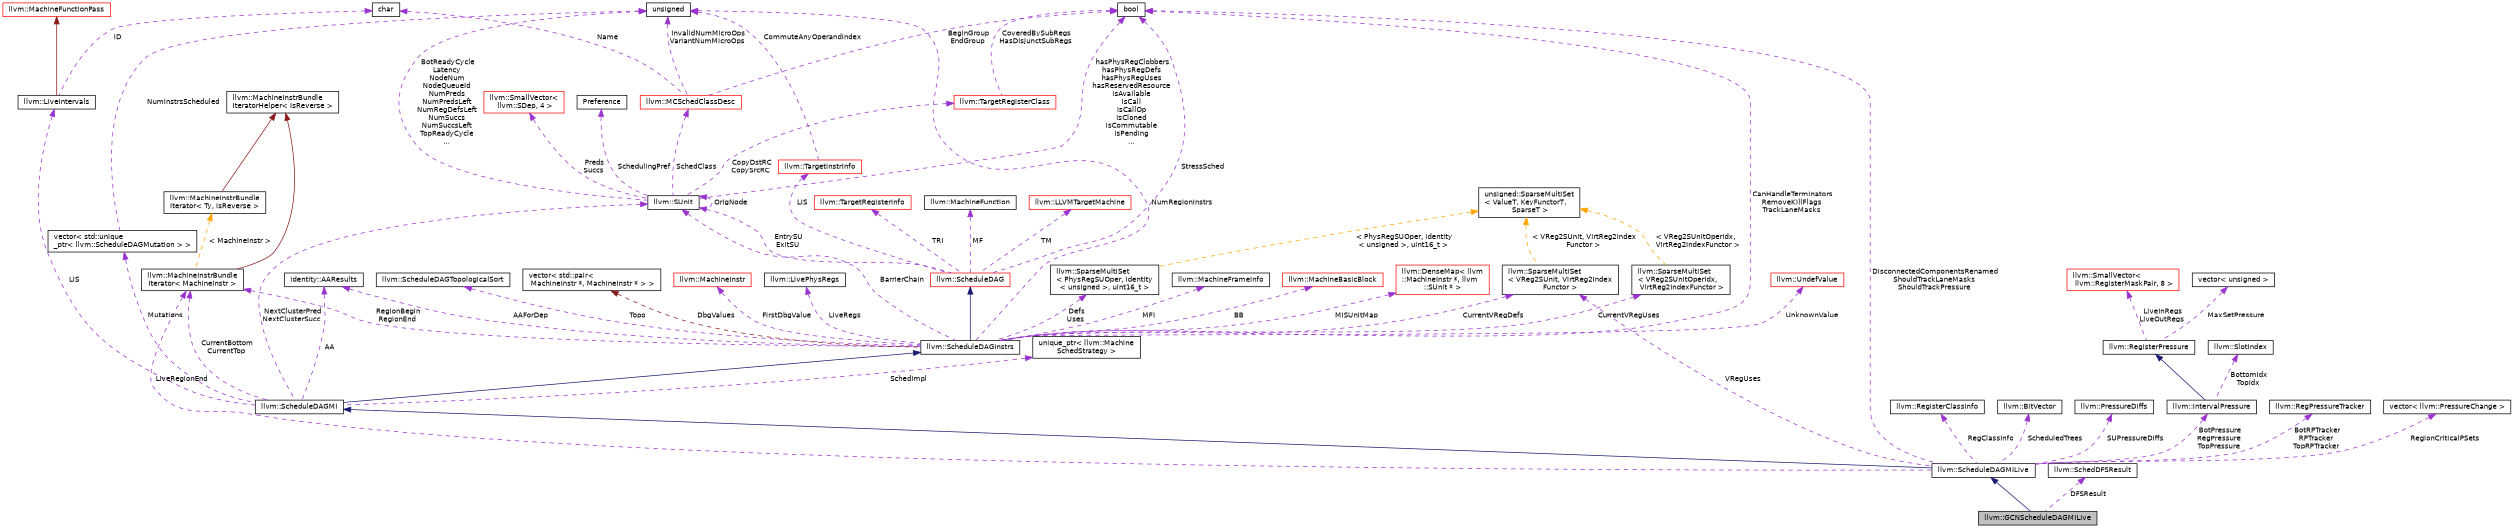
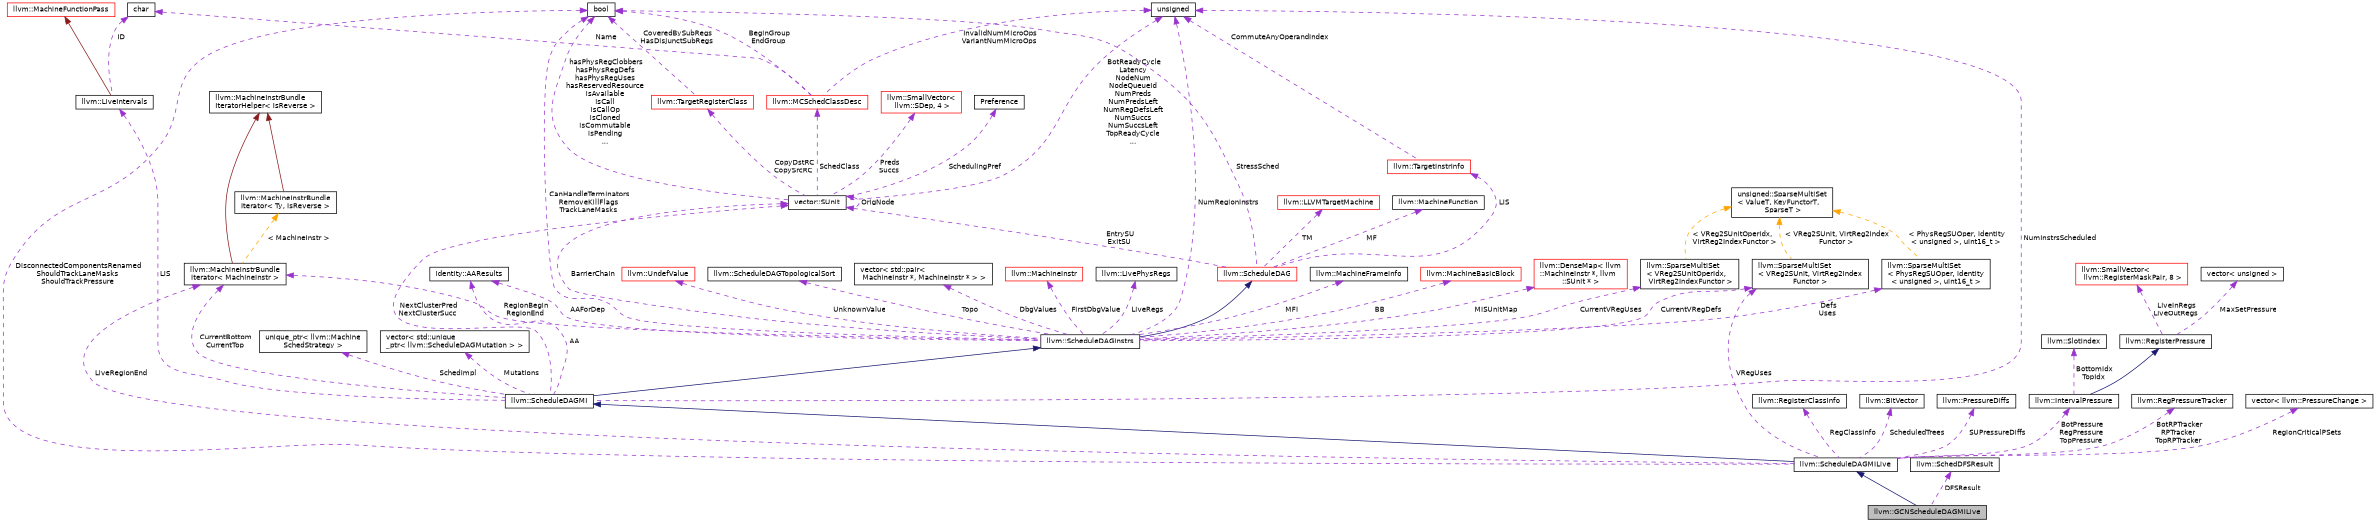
edge "vector< std::unique _ptr< llvm::ScheduleDAGMutation > >" -> "unsigned": now "llvm::ScheduleDAGMI" -> "unsigned"
node "llvm::SUnit": label "llvm::SUnit" -> "vector::SUnit"
node "llvm::TargetRegisterInfo": removed
edge "llvm::ScheduleDAGInstrs" -> "vector< std::pair< MachineInstr *, MachineInstr * > >": color firebrick4 -> darkorchid3
